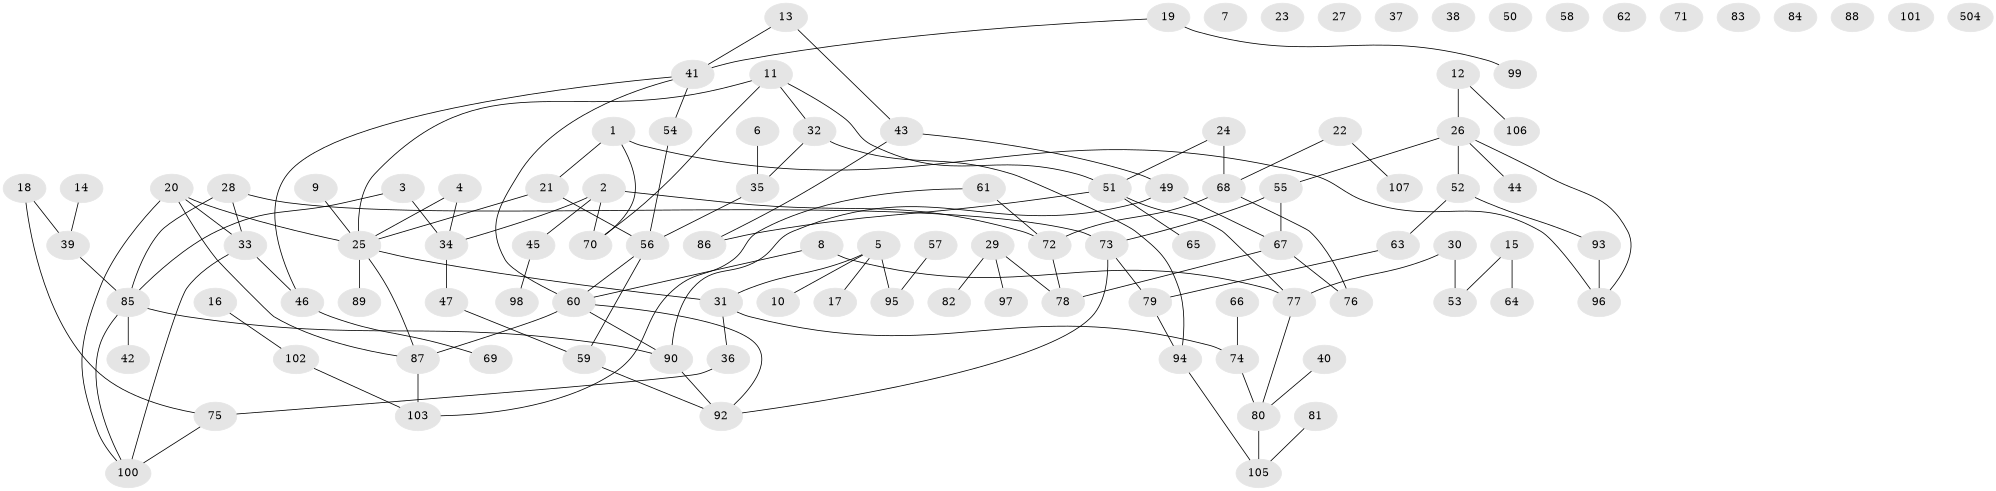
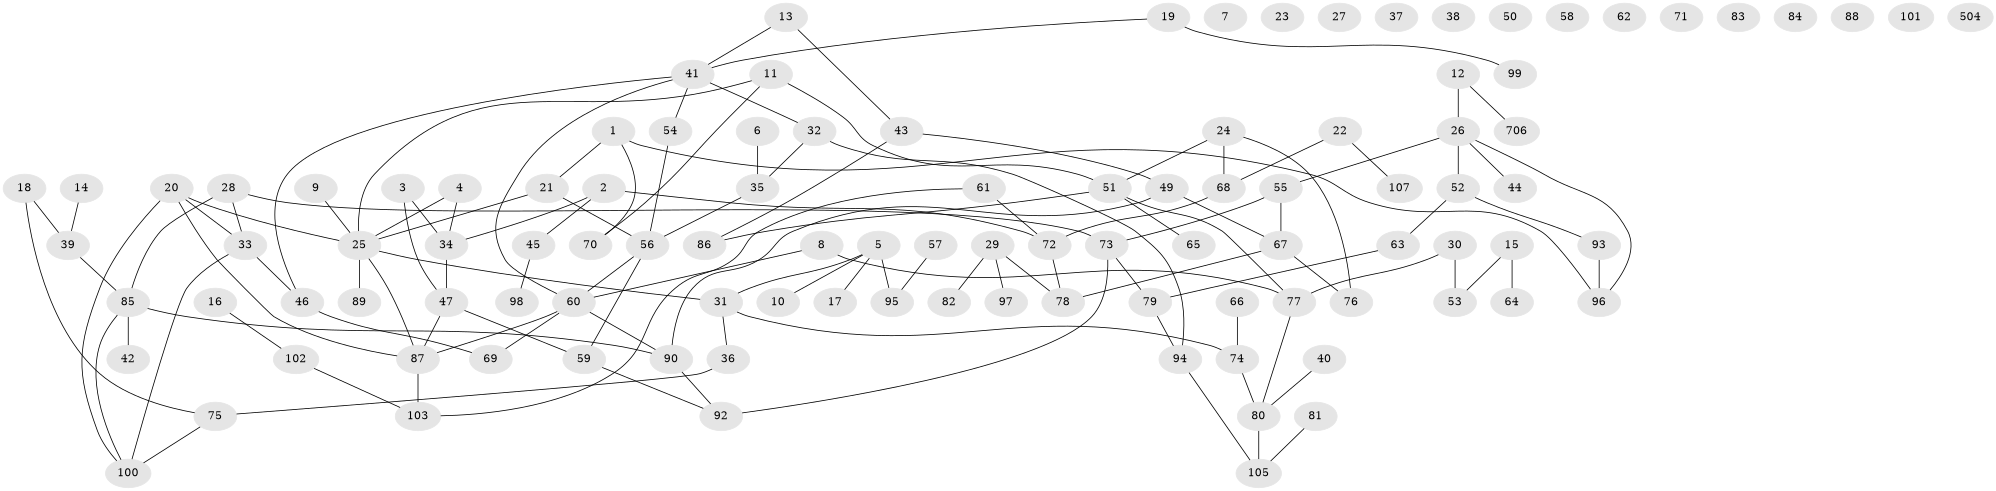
edge "11" -- "32": now "41" -- "32"
node "106": label "106" -> "706"
edge "3" -- "85": now "3" -- "47"
edge "2" -- "70": removed
edge "68" -- "76": now "24" -- "76"
edge "60" -- "92": now "60" -- "69"
edge "47" -- "87": added
